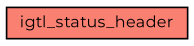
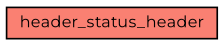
node "igtl_status_header": label "igtl_status_header" -> "header_status_header"
